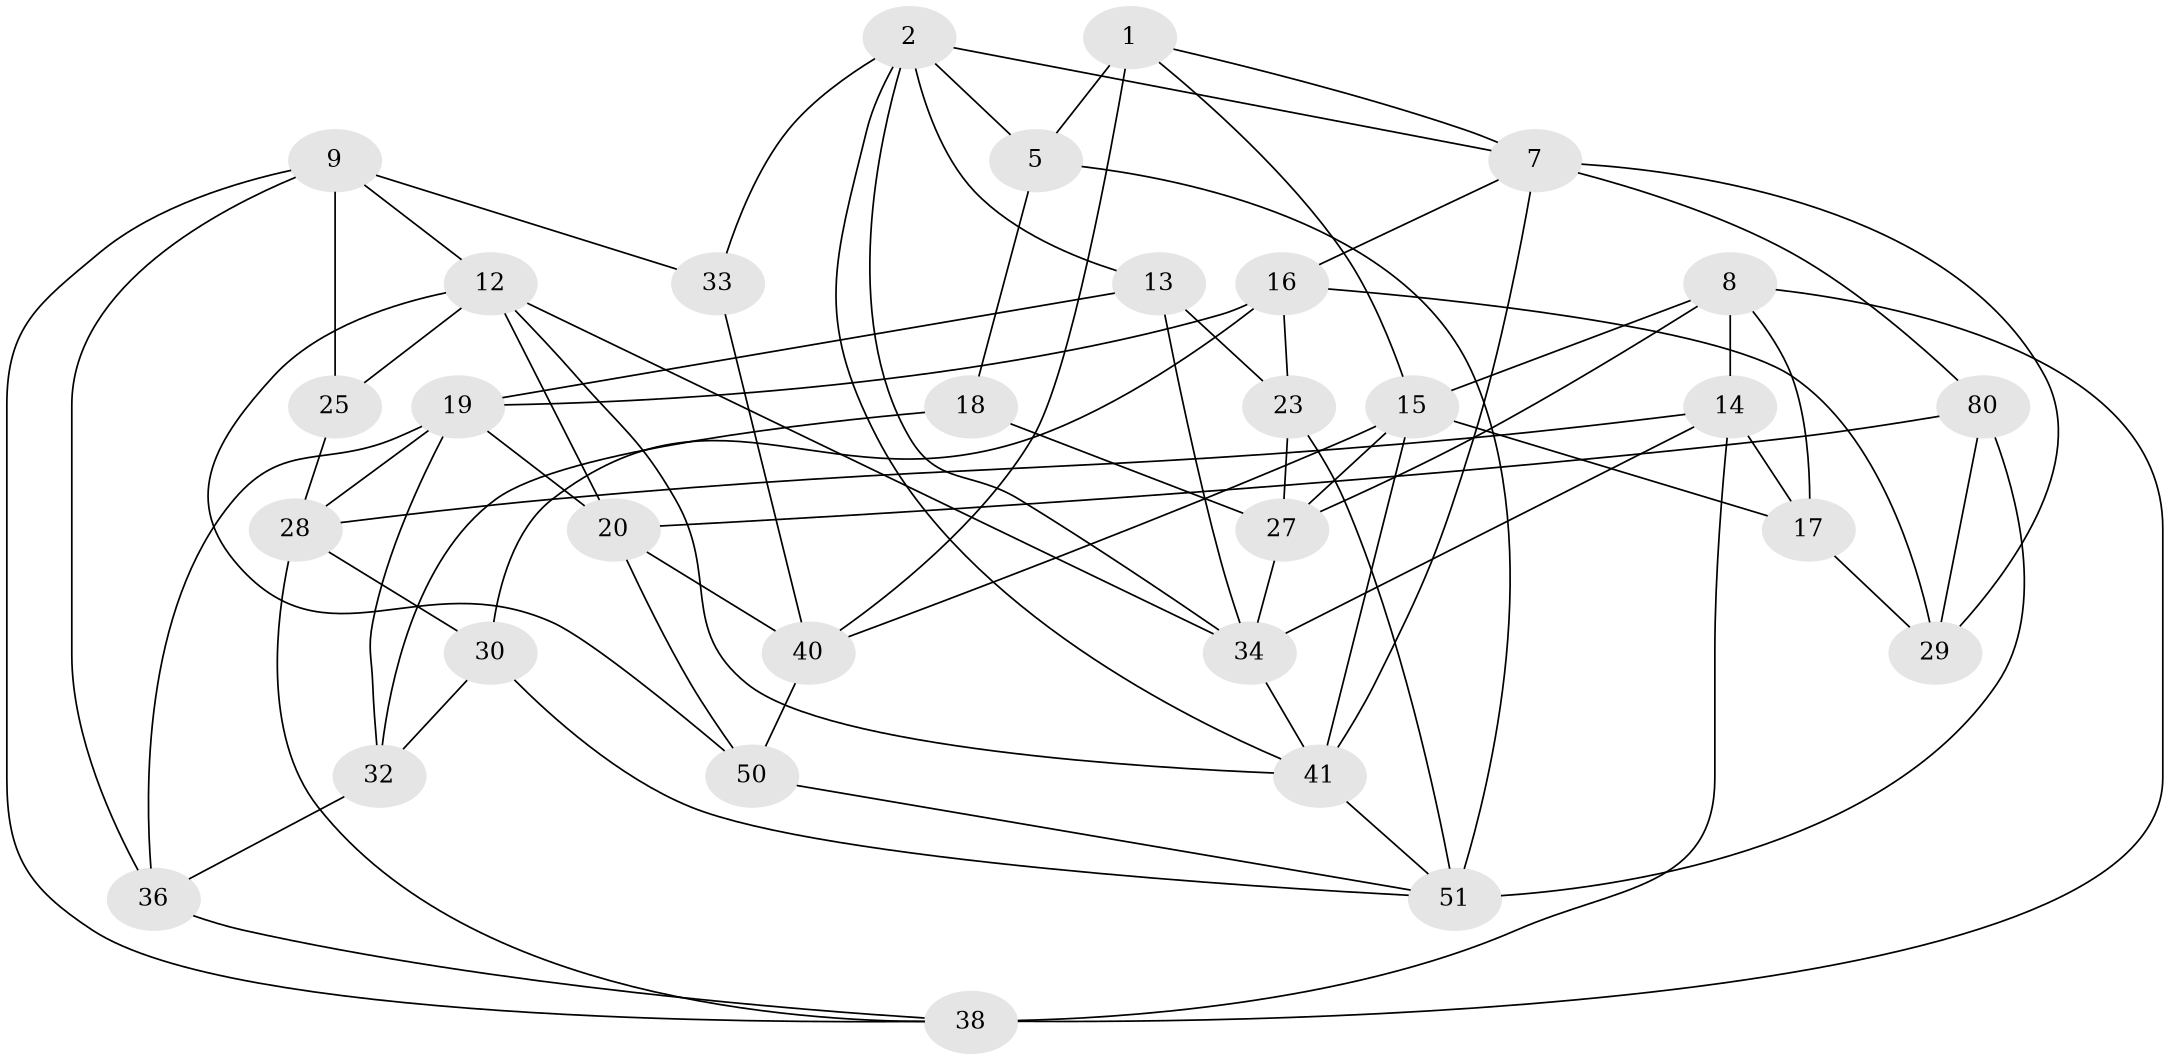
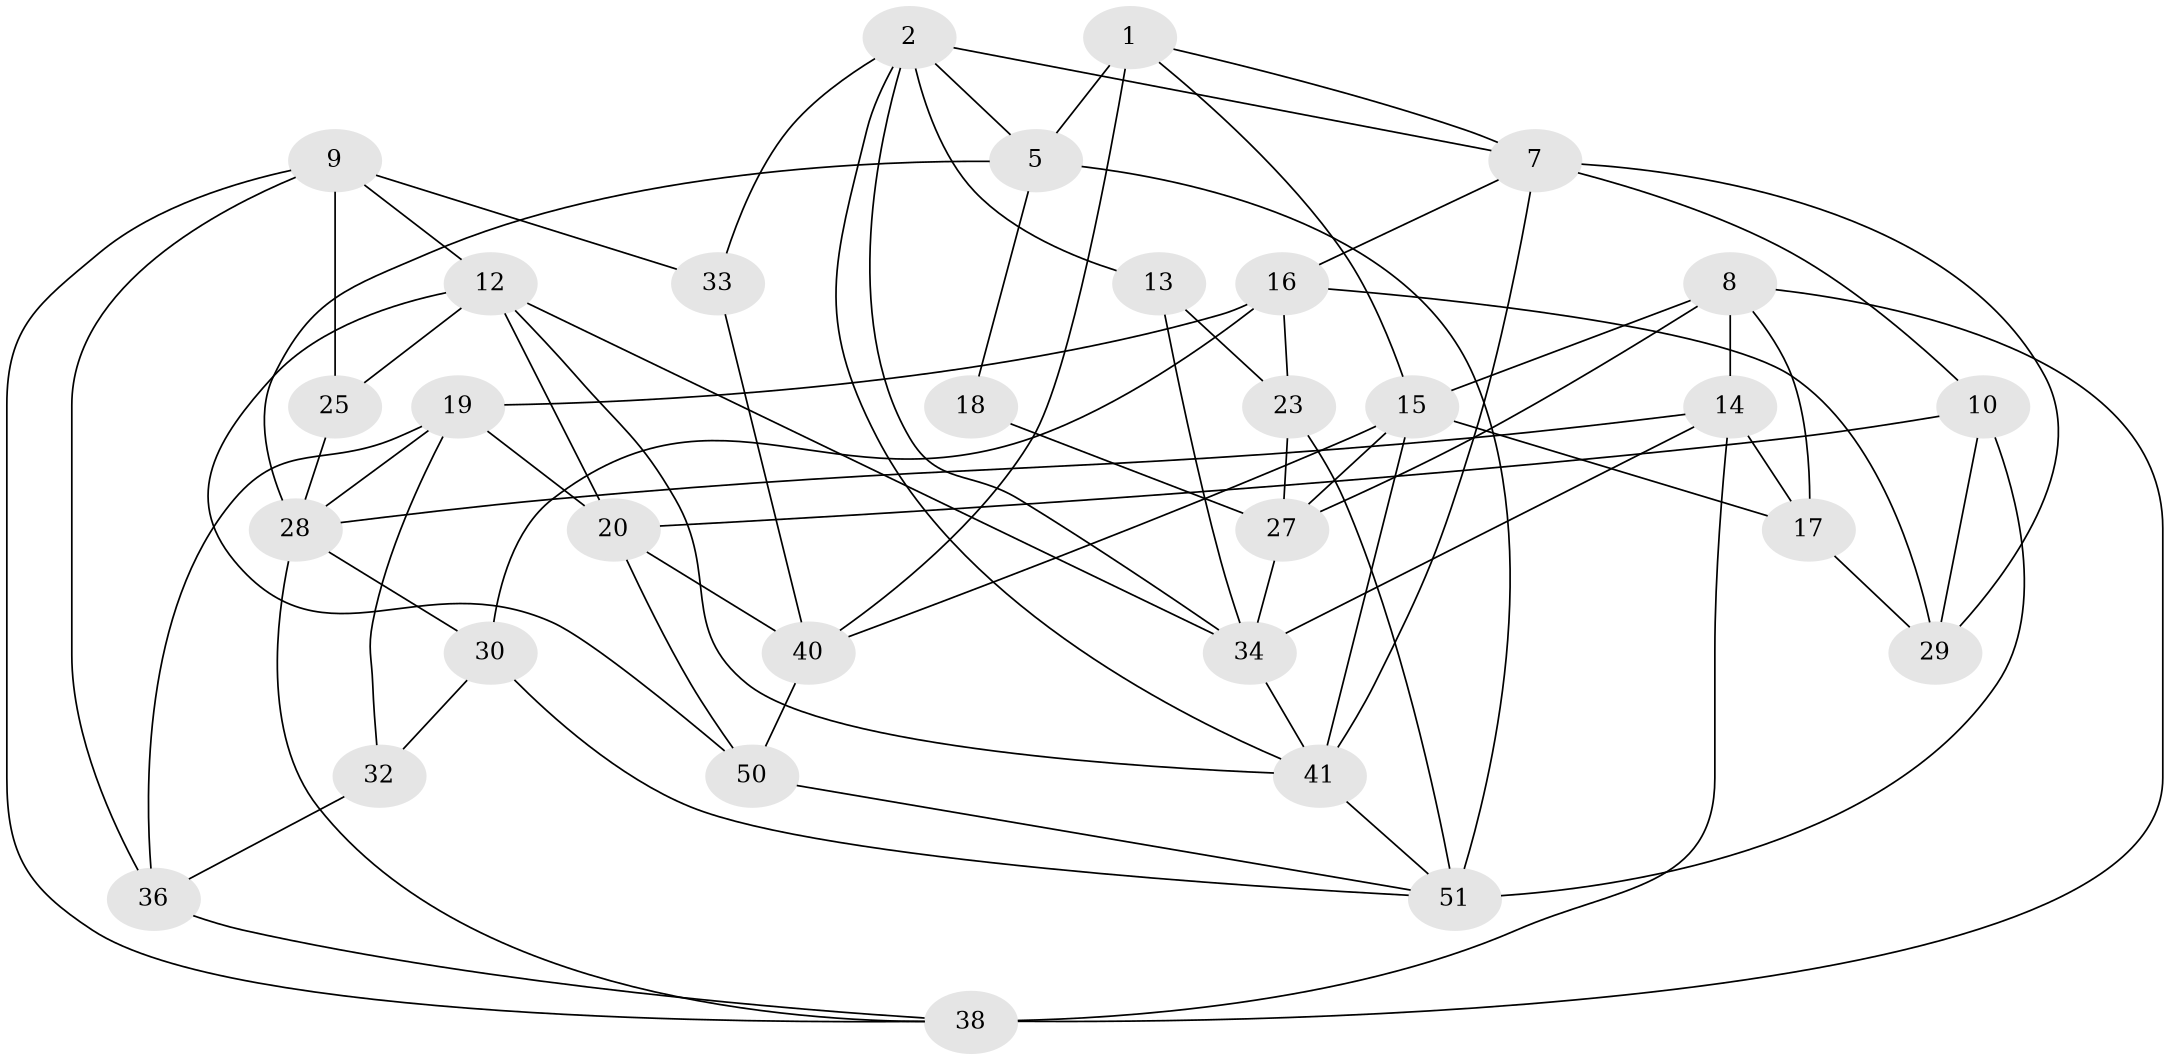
edge "5" -- "28": added
edge "13" -- "19": removed
node "80": label "80" -> "10"
edge "18" -- "32": removed
